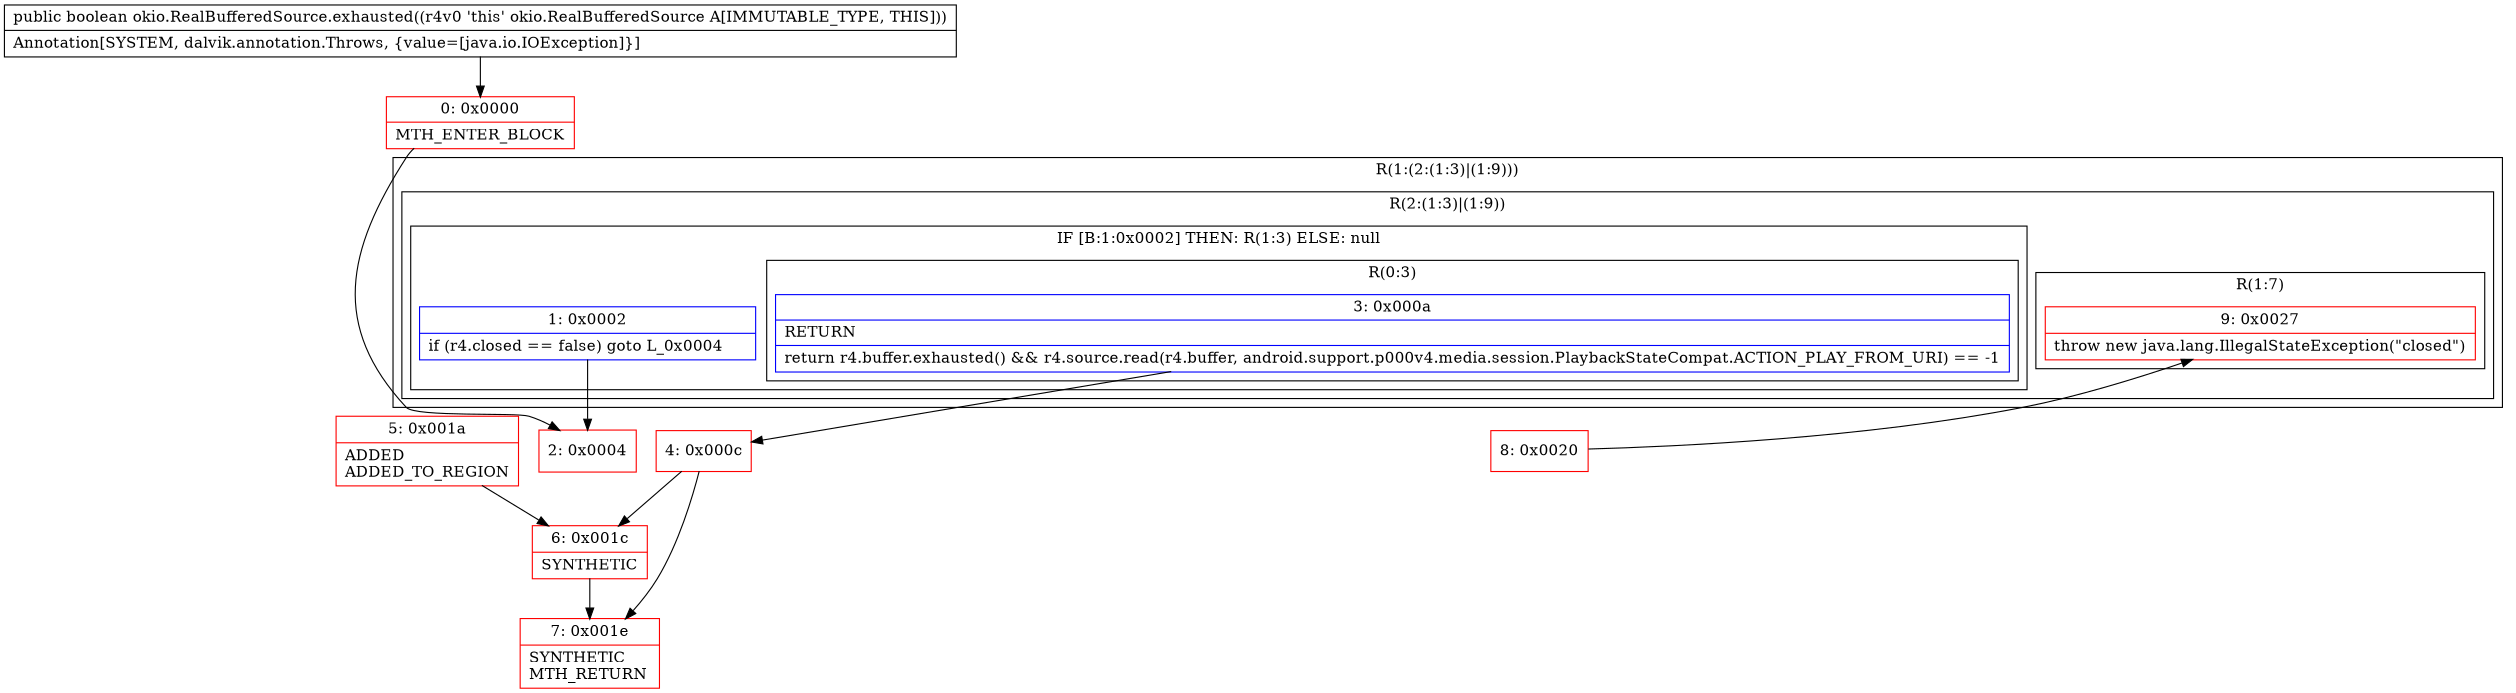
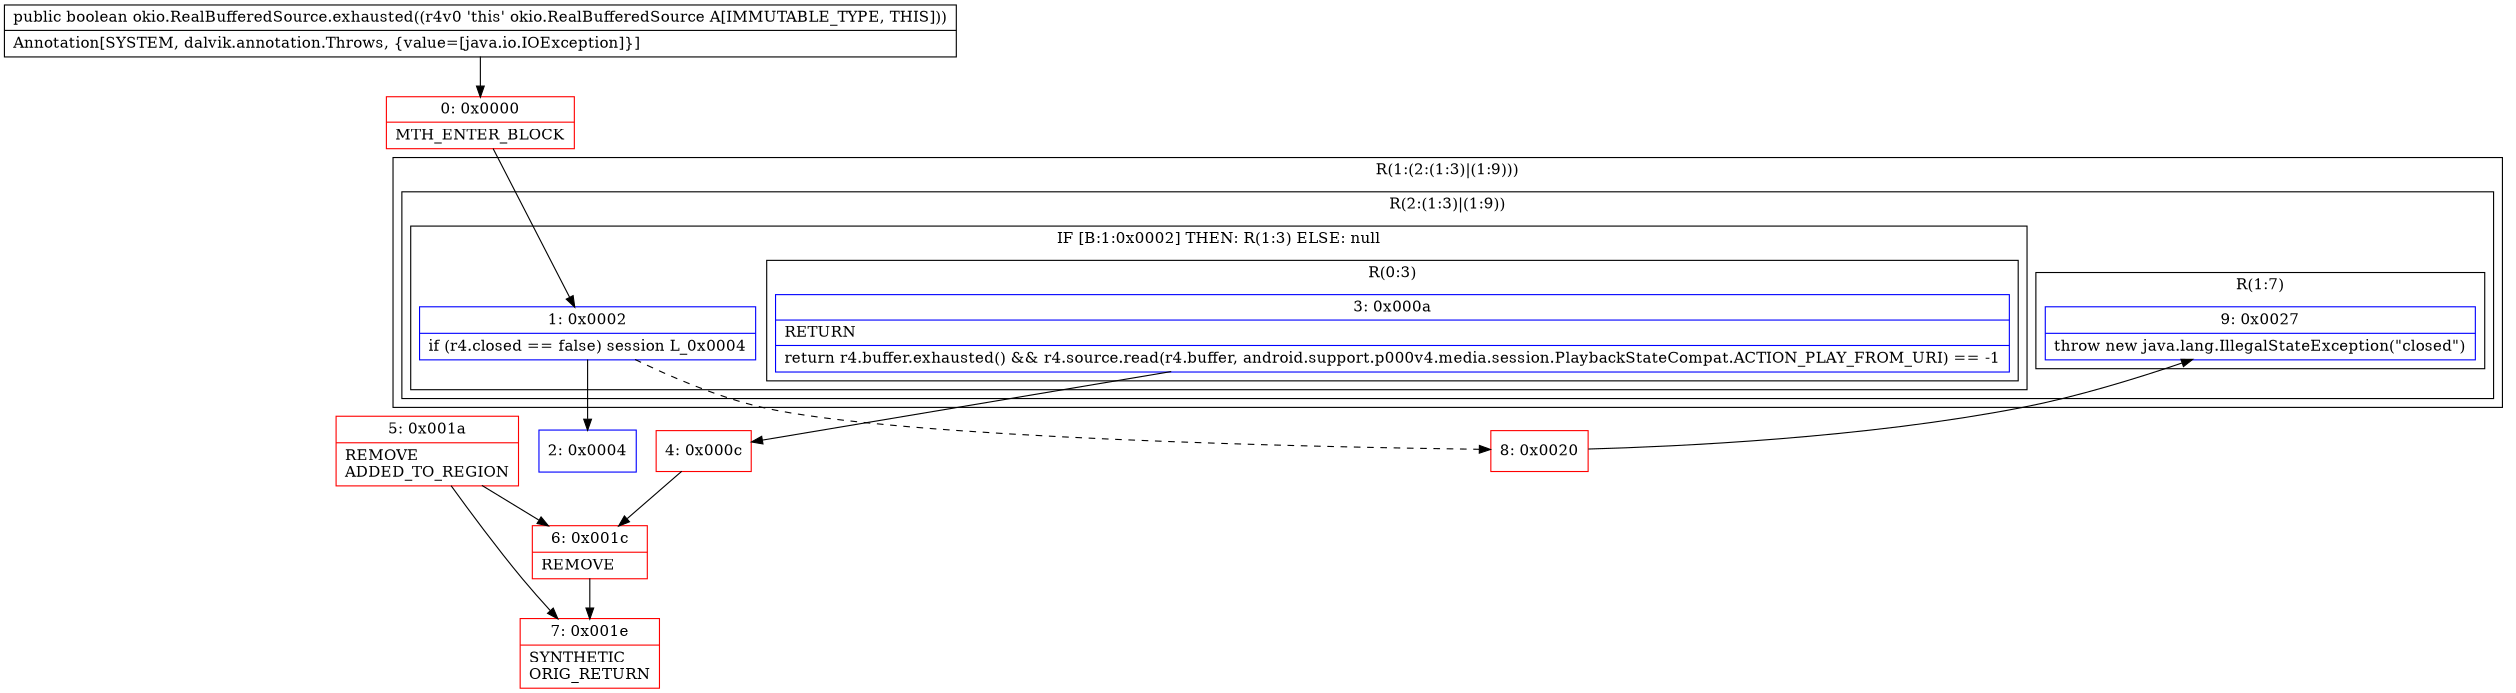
node "9: 0x0027": color red -> blue
node "1: 0x0002": text "if (r4.closed == false) goto L_0x0004" -> "if (r4.closed == false) session L_0x0004"
edge "0: 0x0000" -> "2: 0x0004": now "0: 0x0000" -> "1: 0x0002"
edge "1: 0x0002" -> "8: 0x0020": added
node "2: 0x0004": color red -> blue
node "5: 0x001a": text "ADDED" -> "REMOVE"
edge "4: 0x000c" -> "7: 0x001e": now "5: 0x001a" -> "7: 0x001e"
node "6: 0x001c": text "SYNTHETIC" -> "REMOVE"
node "7: 0x001e": text "MTH_RETURN" -> "ORIG_RETURN"
